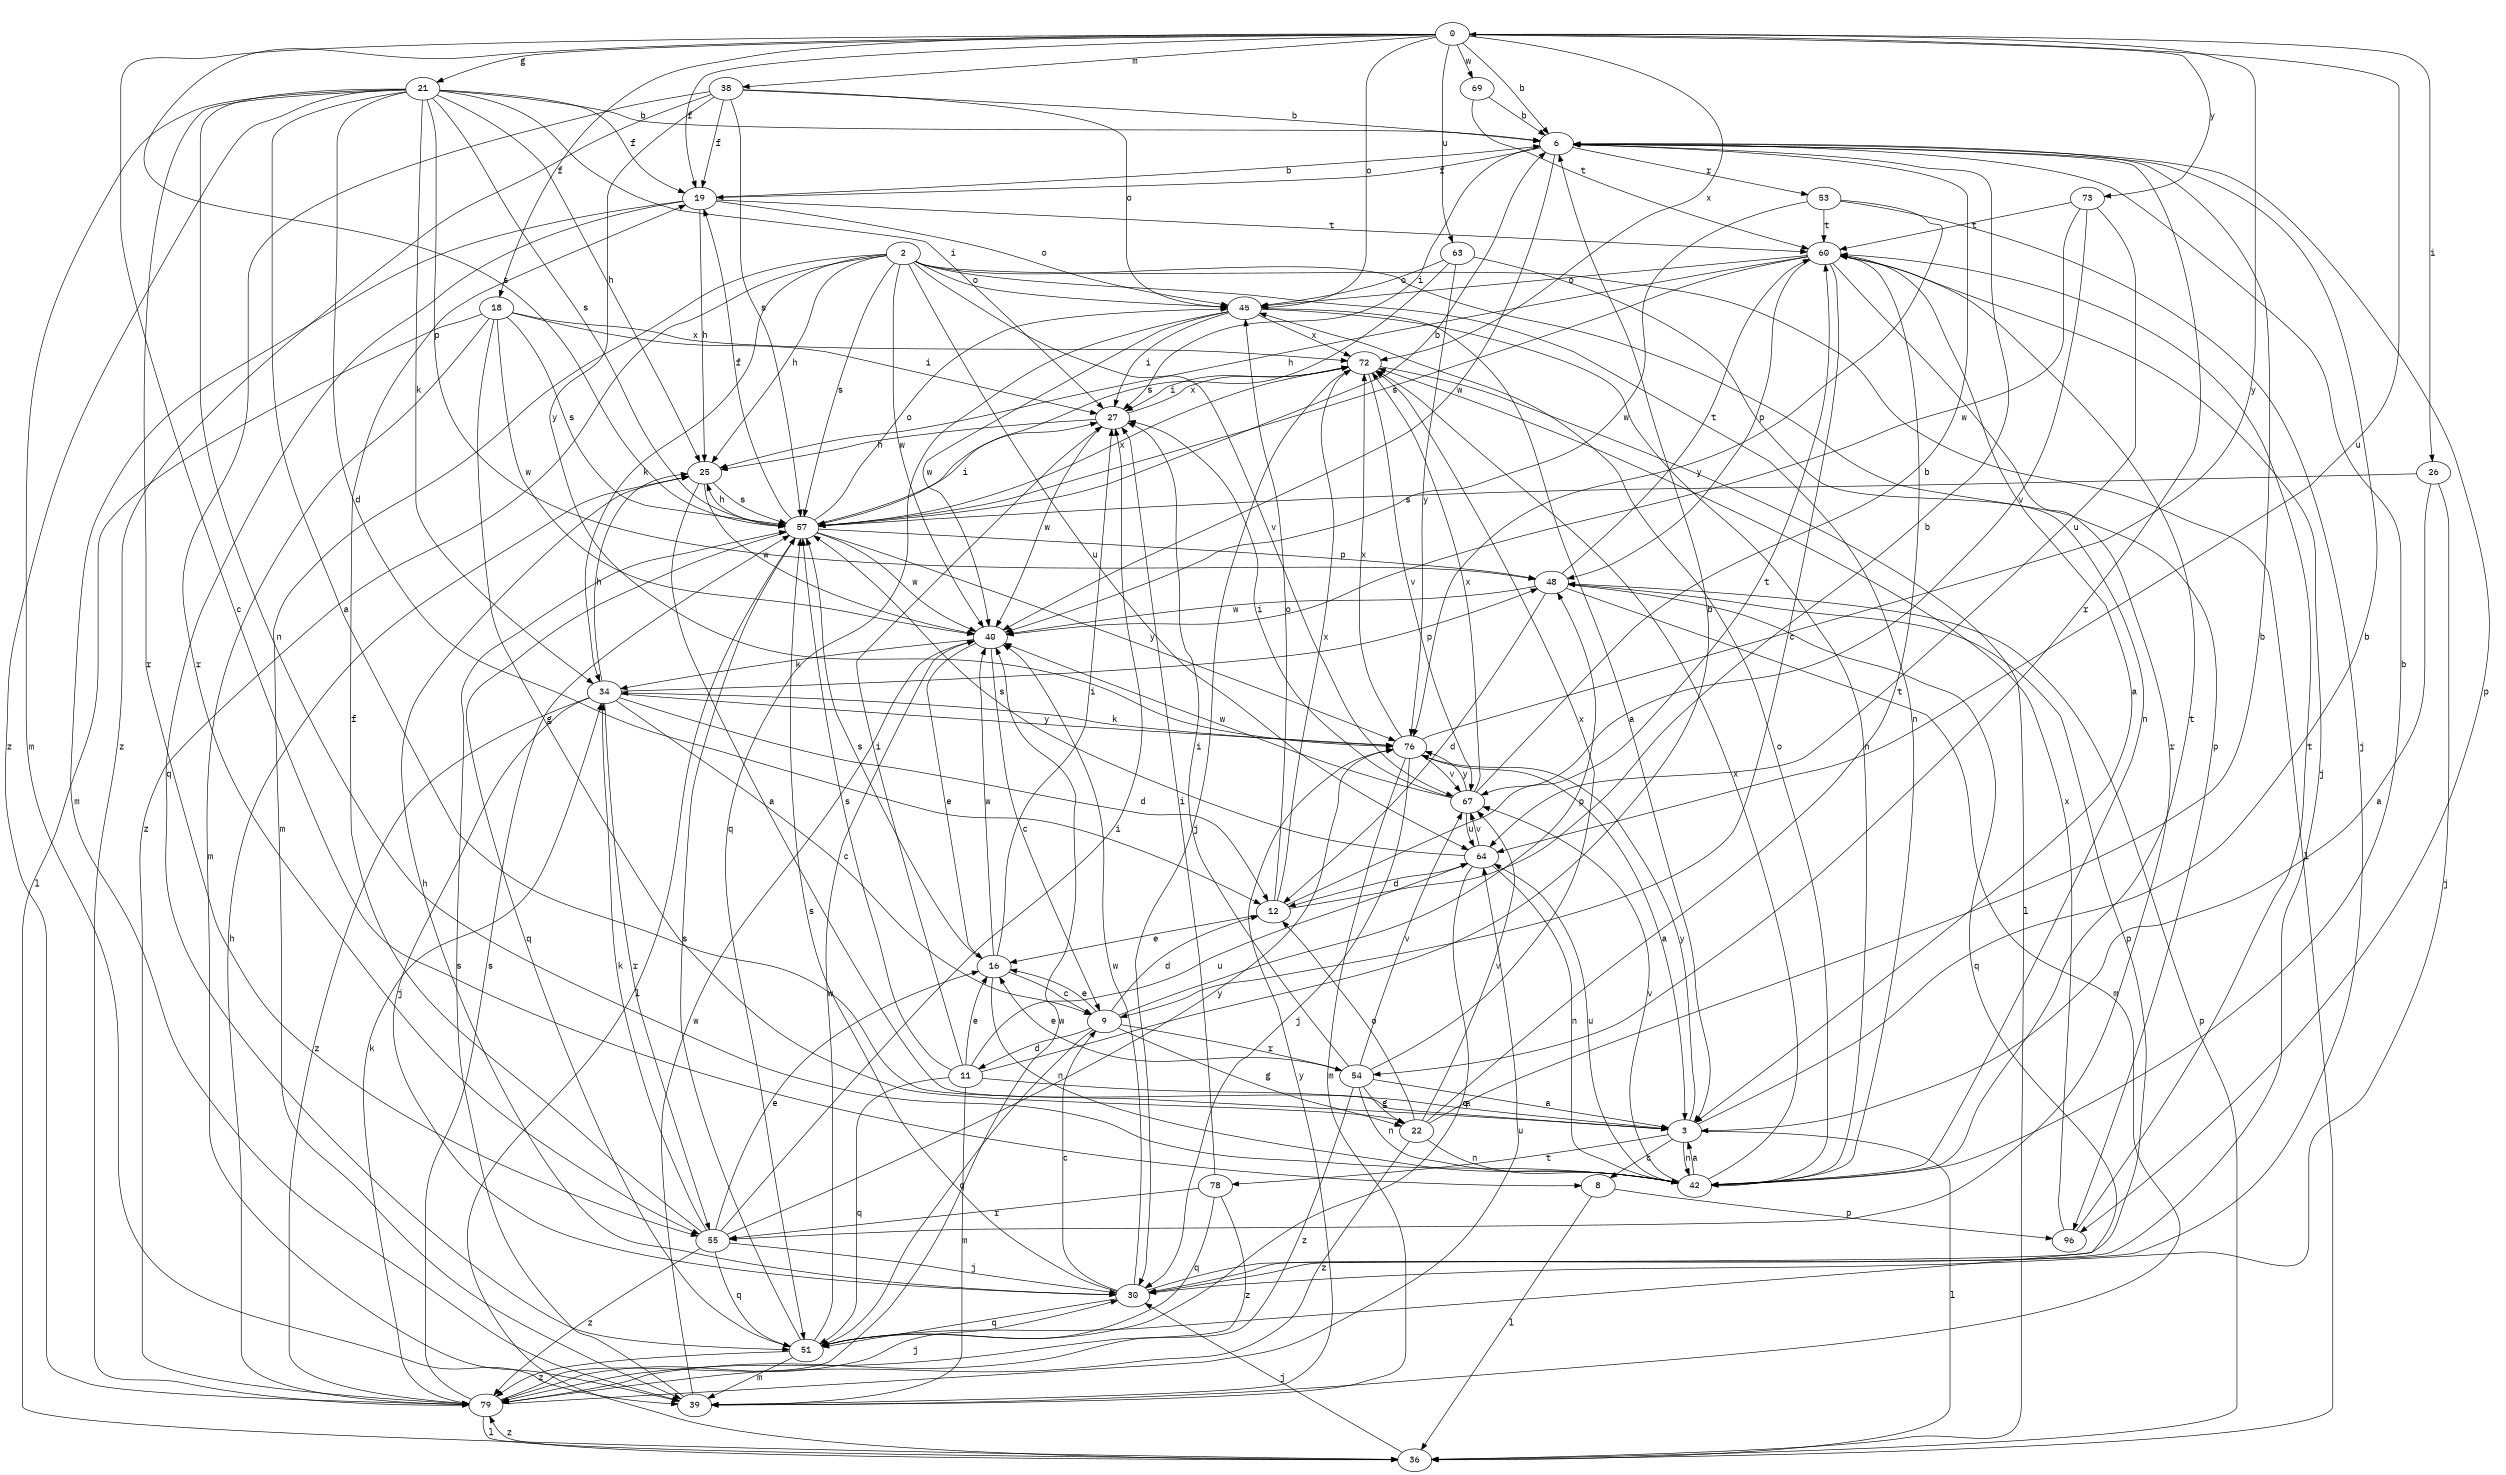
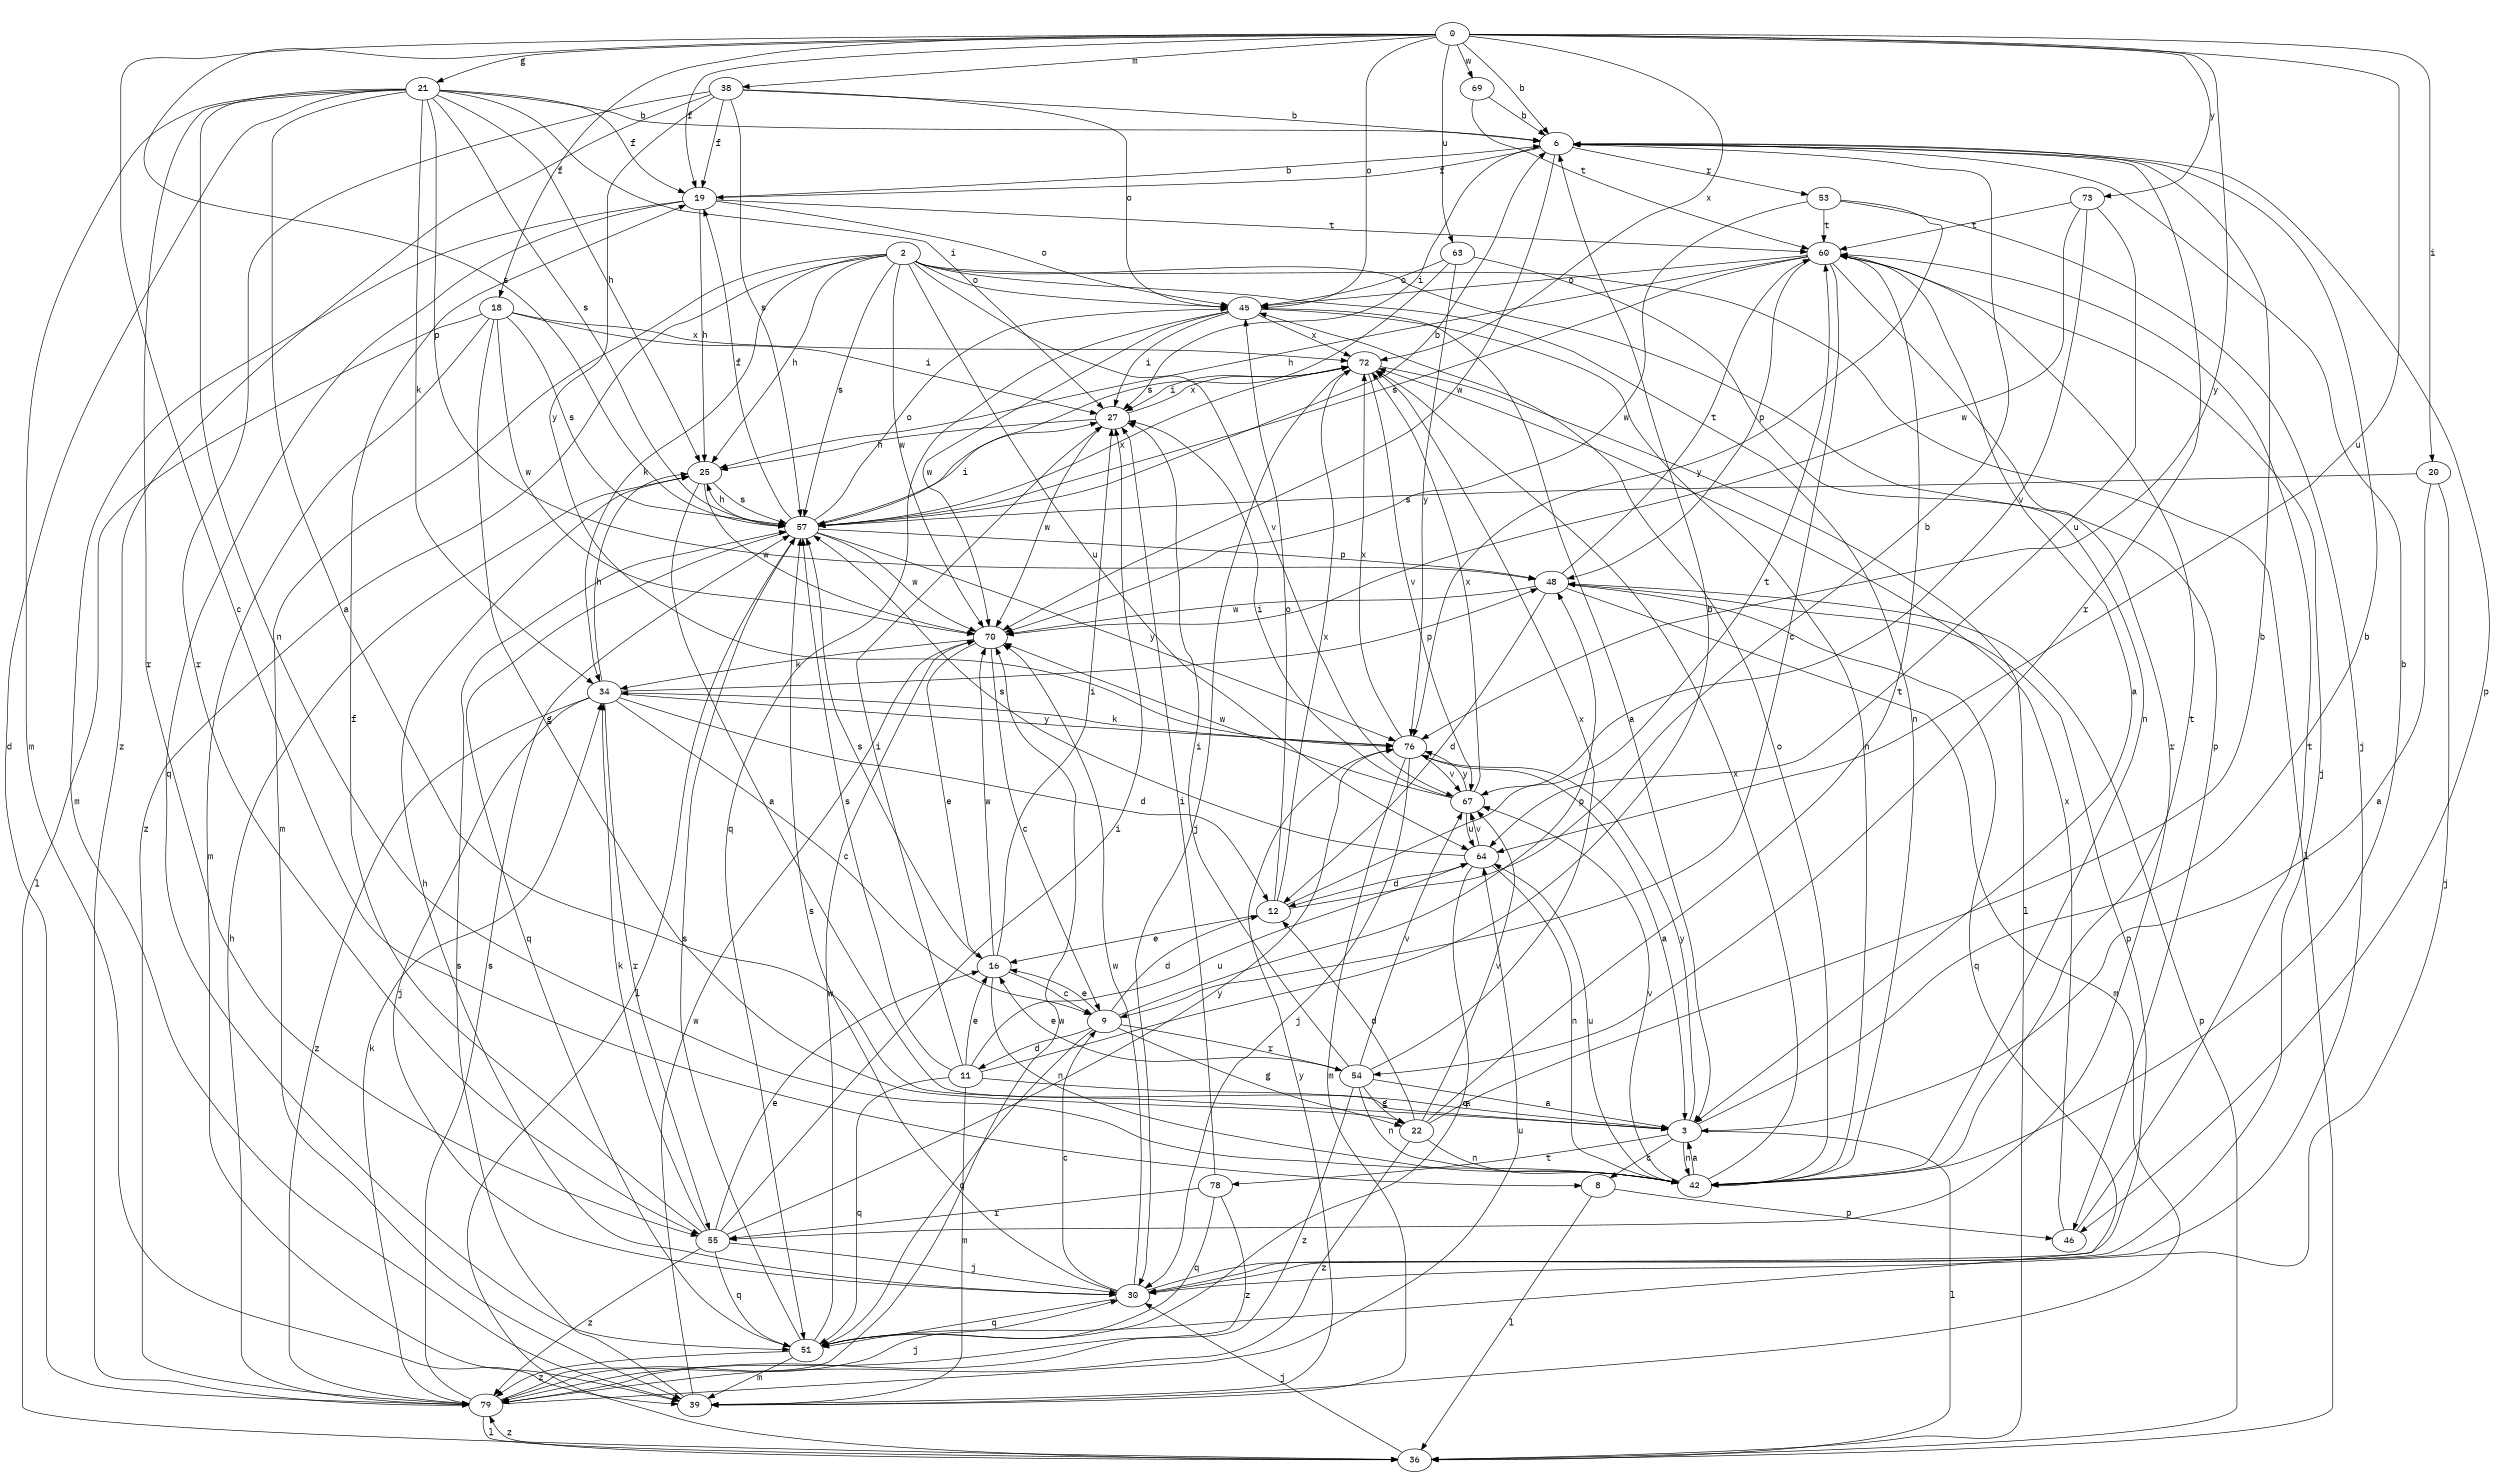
edge "76" -> "0": reversed
edge "67" -> "6": removed, label "b"
node "26": label "26" -> "20"
node "40": label "40" -> "70"
edge "21" -> "12": removed, label "d"
edge "21" -> "79": label "z" -> "d"
edge "22" -> "12": label "o" -> "d"
node "96": label "96" -> "46"
